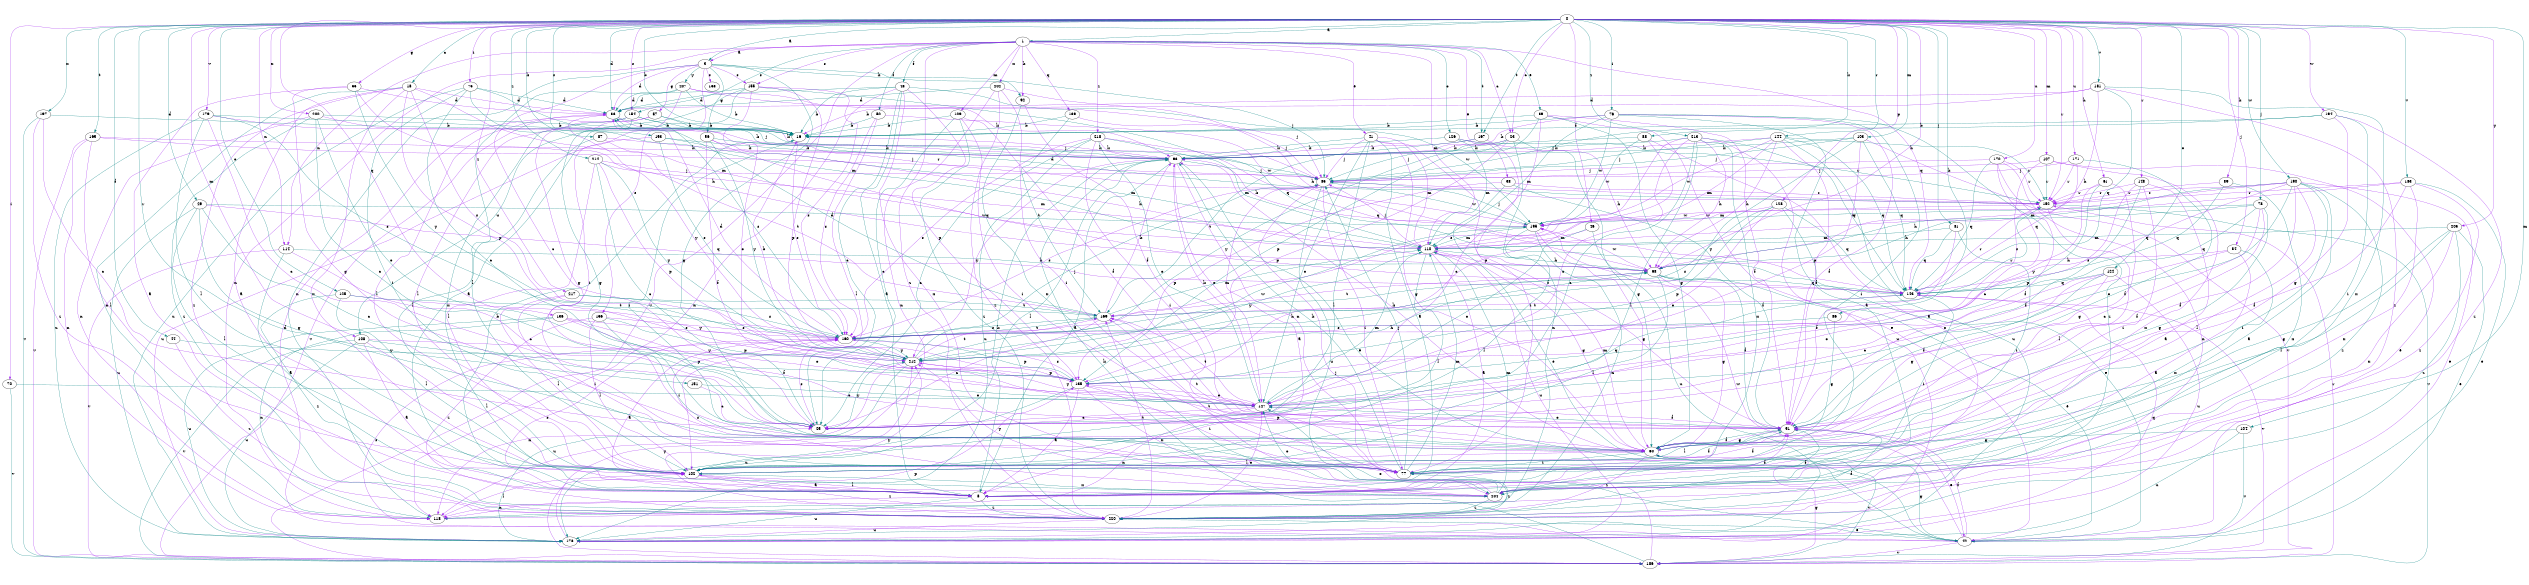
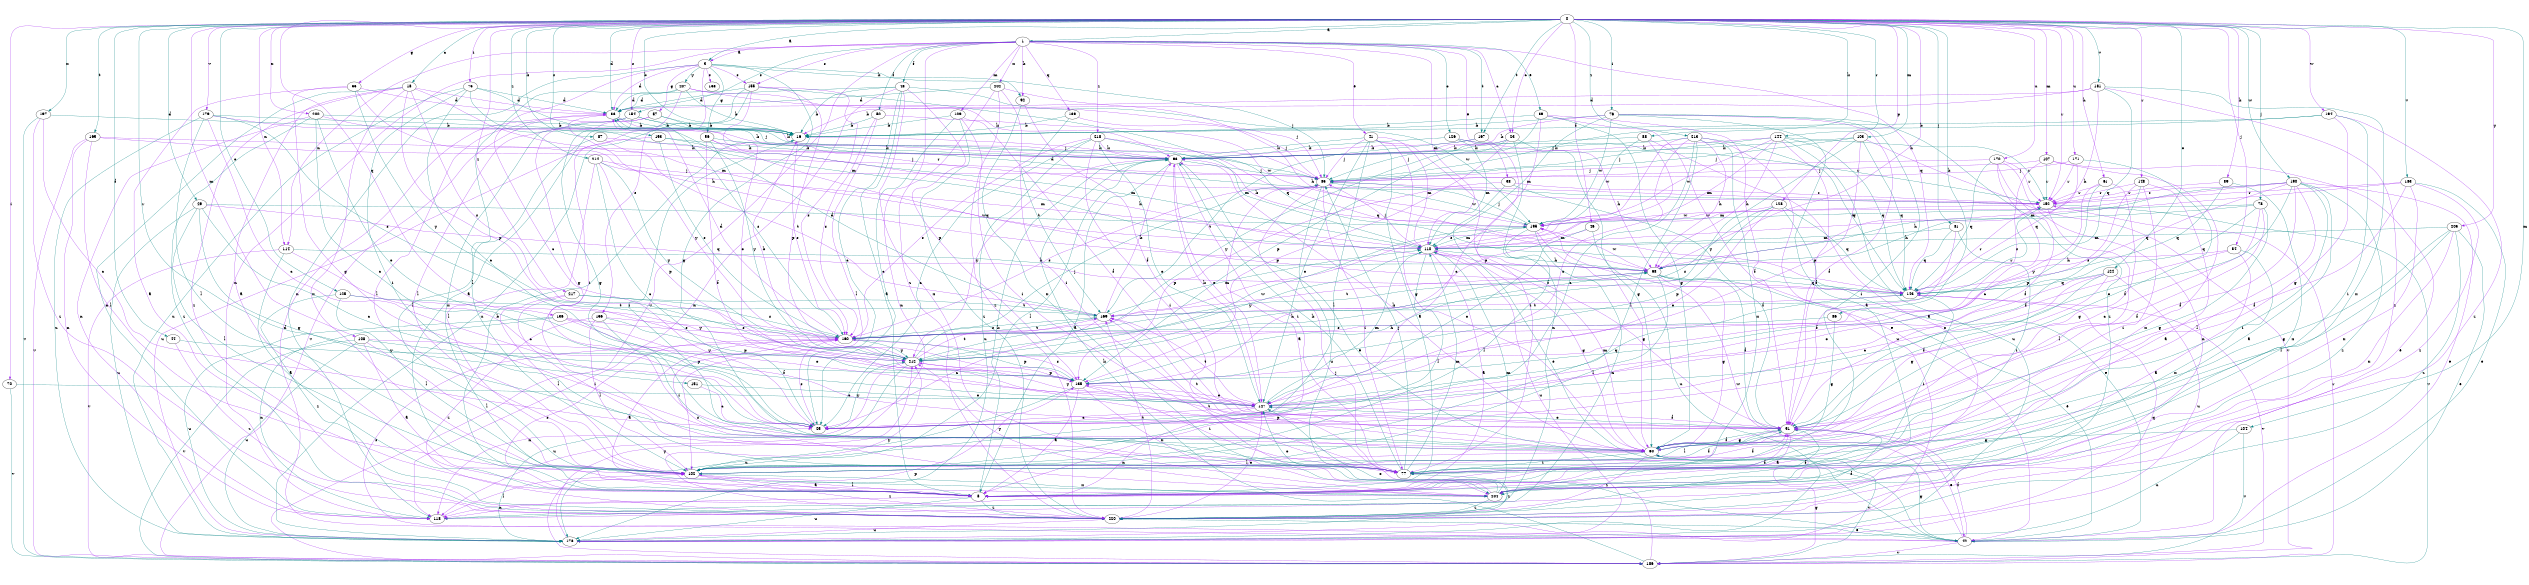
edge "155" -> "108": now "155" -> "178"
edge "93" -> "77": label "n" -> "i"
edge "51" -> "8": added, label "a"
